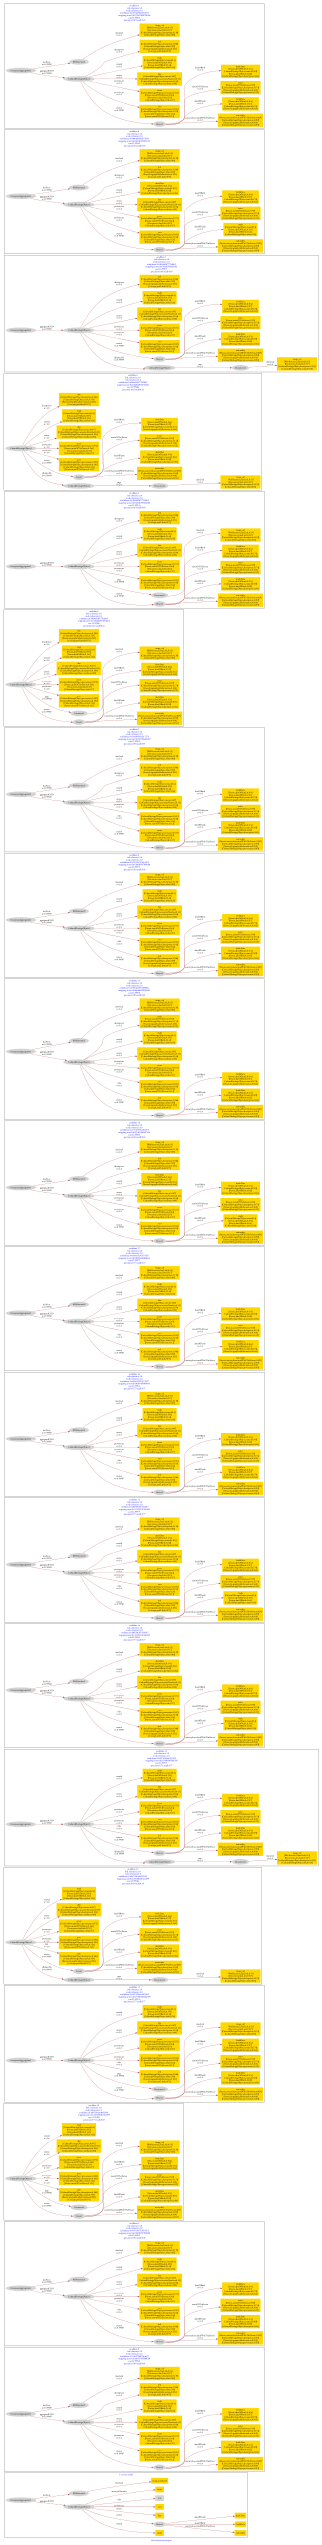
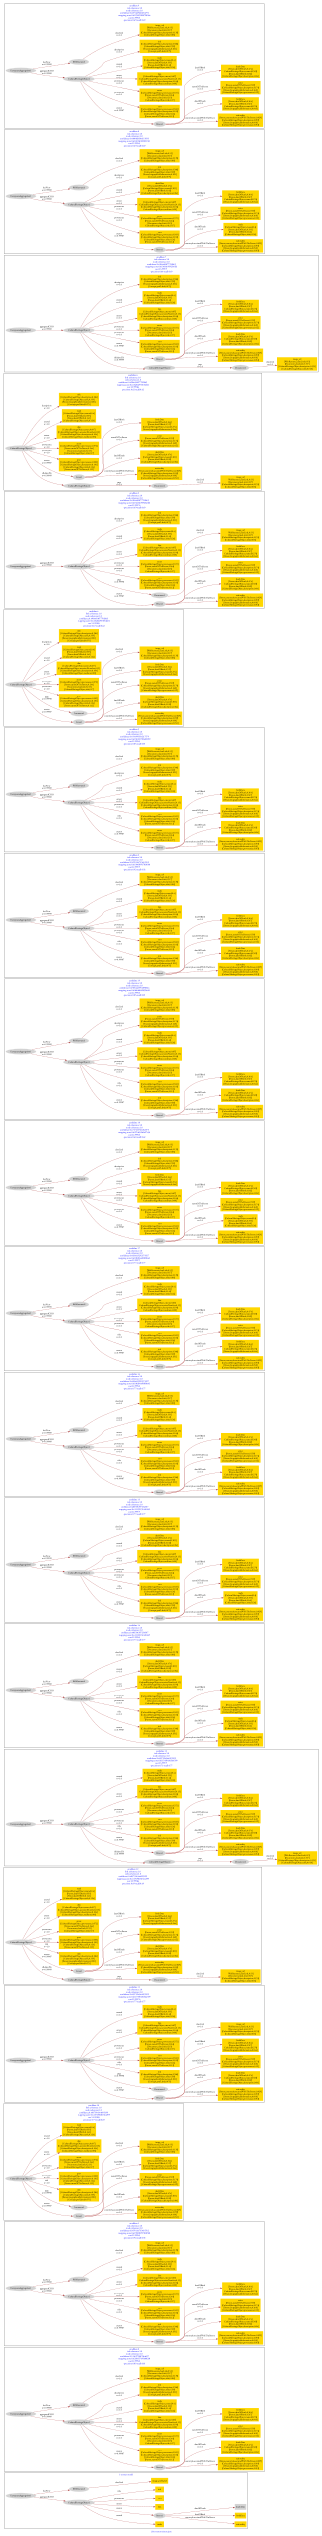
node "access": removed
node "title": fillcolor lightgray -> gold
node "deathDate": fillcolor gold -> lightgray
